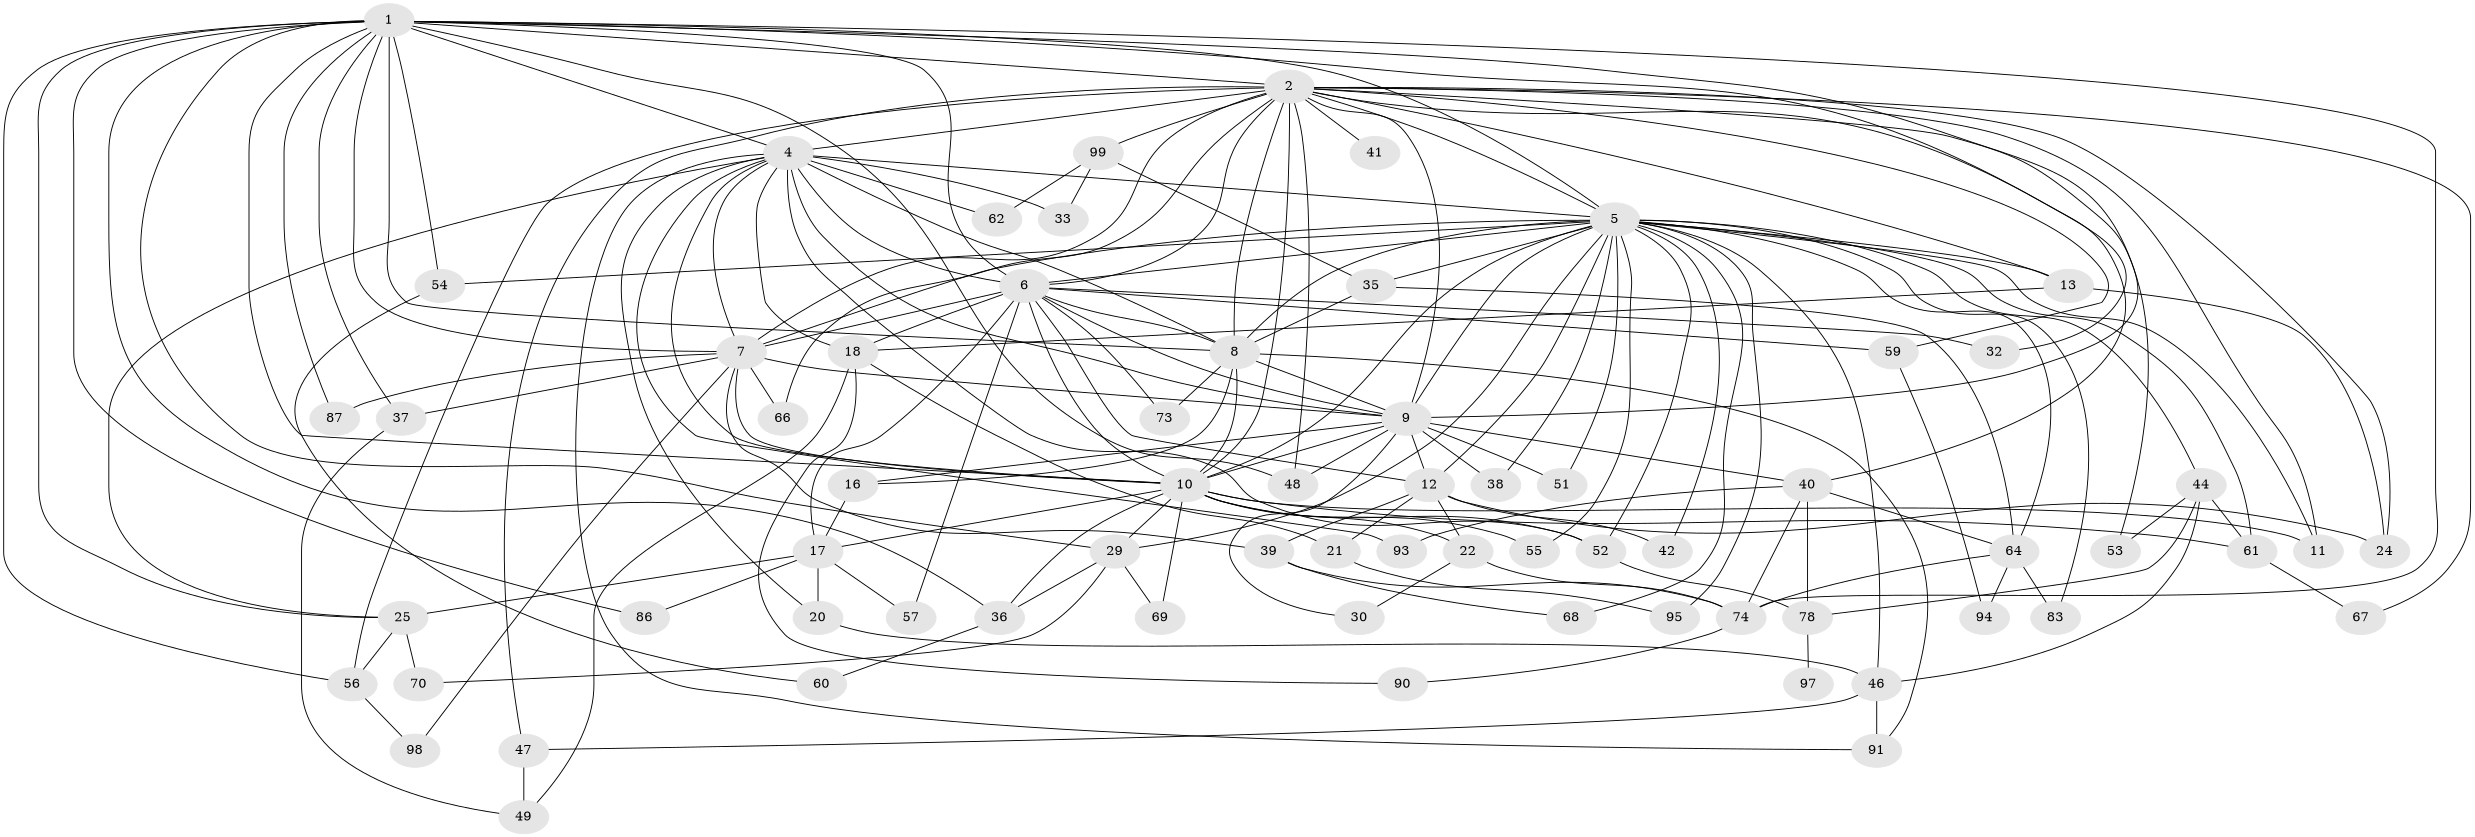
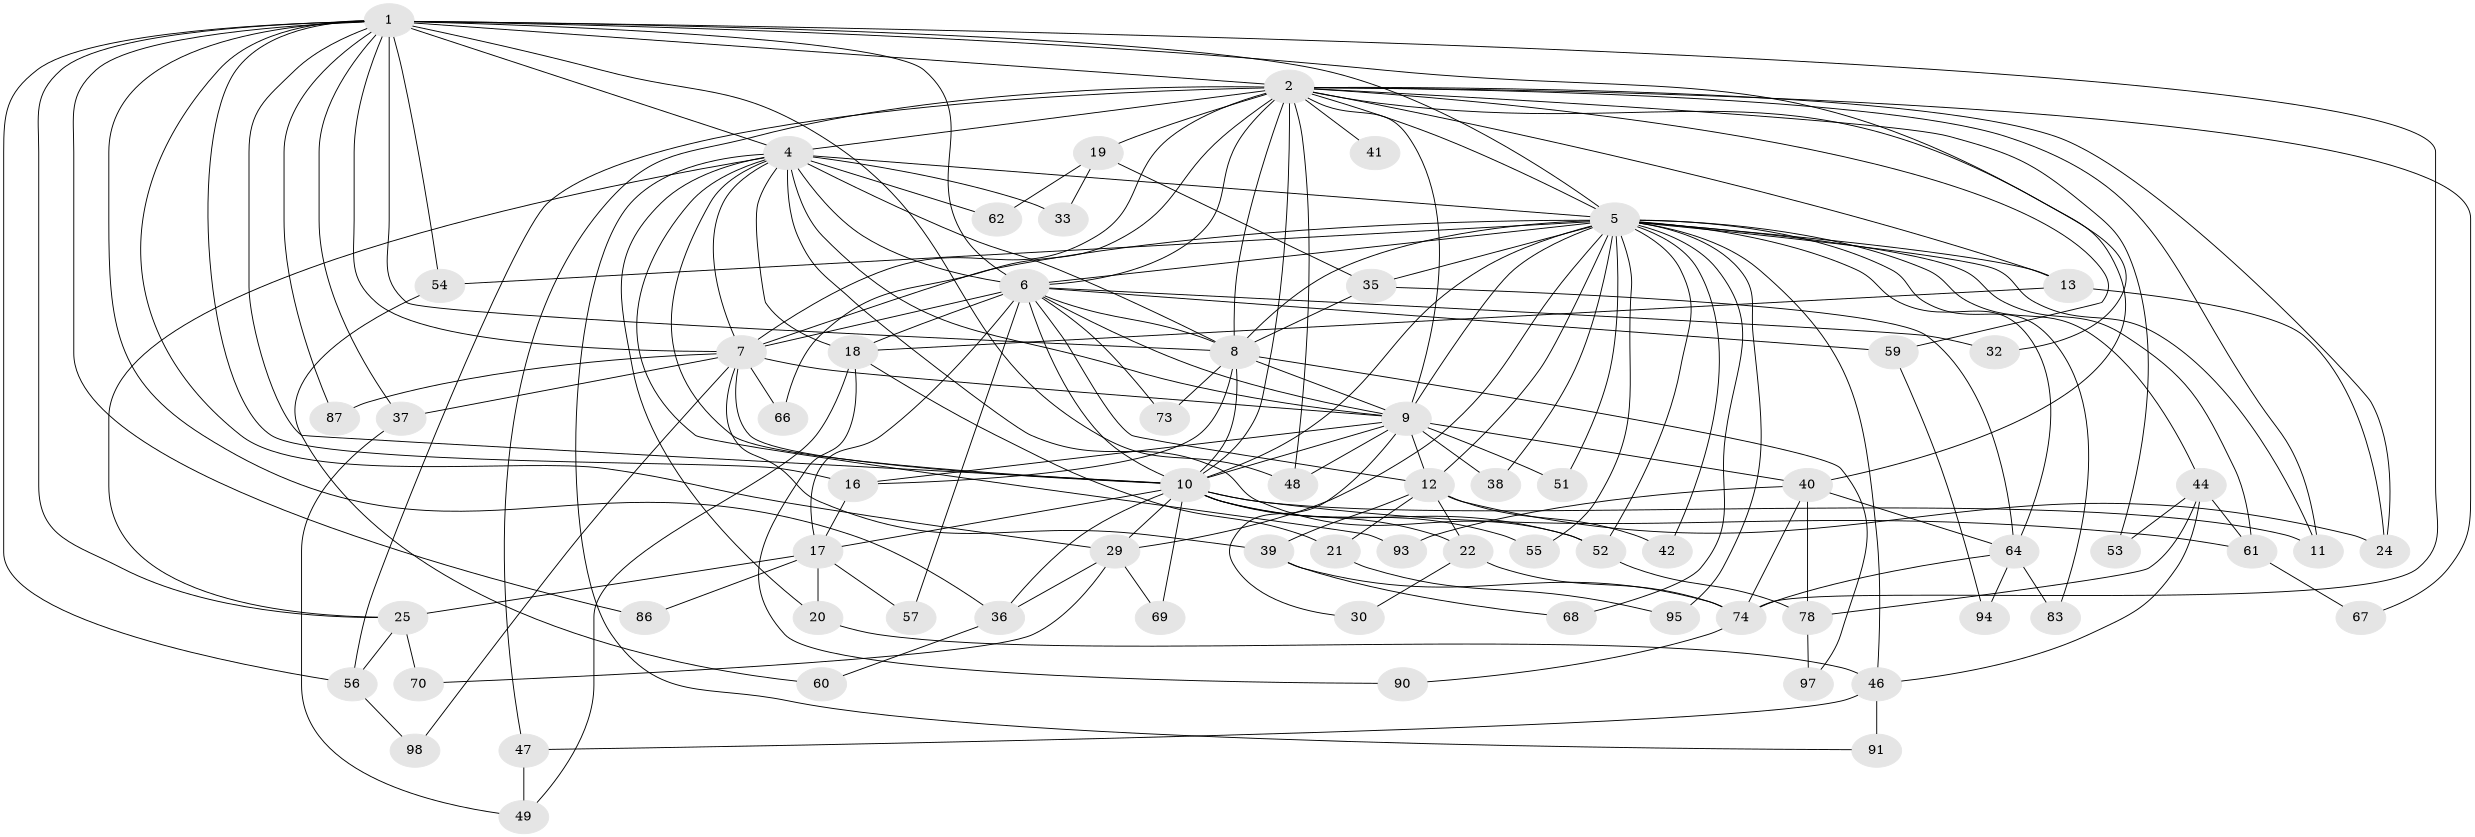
edge "1" -- "9": now "1" -- "16"
node "99": label "99" -> "19"
edge "8" -- "91": now "8" -- "97"
